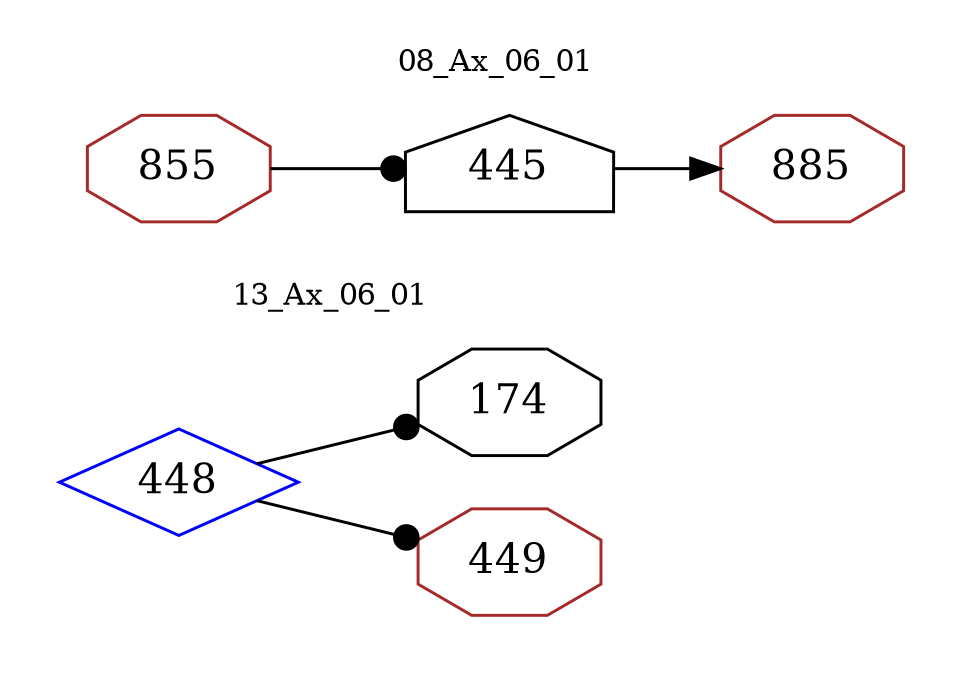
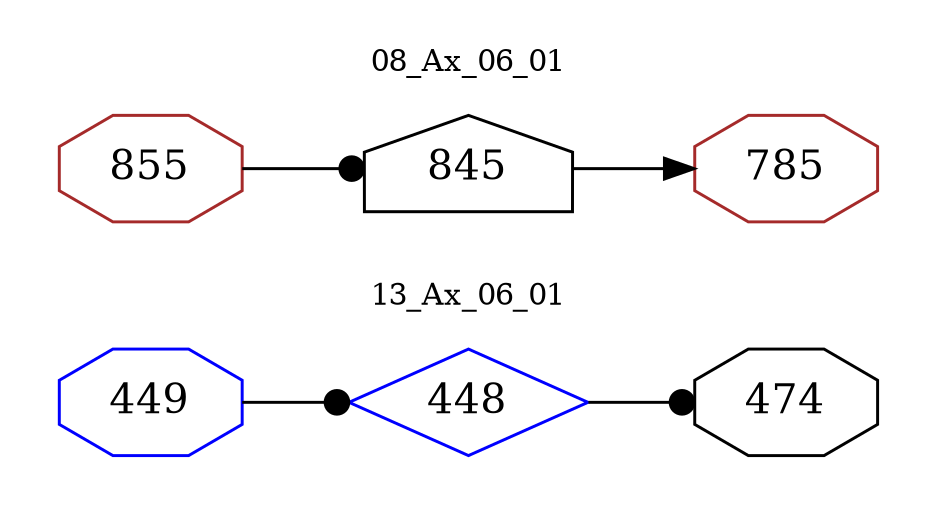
node "445": label "445" -> "845"
node "885": label "885" -> "785"
node "174": label "174" -> "474"
edge "448" -> "449": reversed
node "449": color brown -> blue
